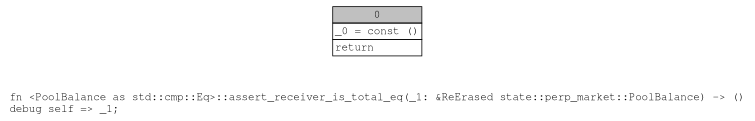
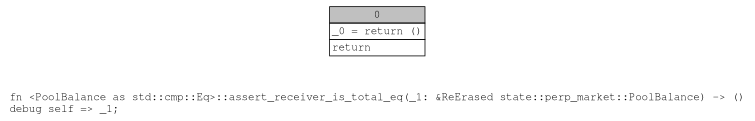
node "0": text "_0 = const ()" -> "_0 = return ()"
